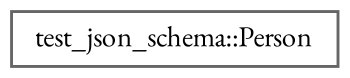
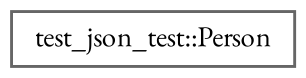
node "test_json_schema::Person": label "test_json_schema::Person" -> "test_json_test::Person"
